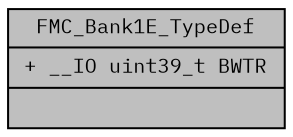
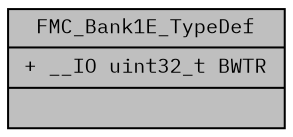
node "FMC_Bank1E_TypeDef": text "+ __IO uint39_t BWTR" -> "+ __IO uint32_t BWTR"
